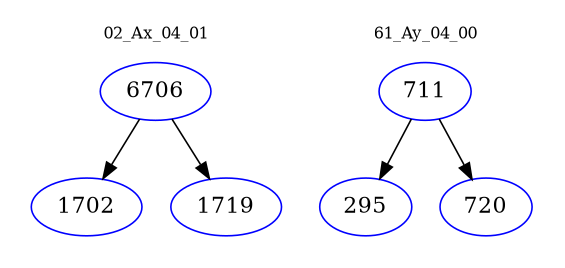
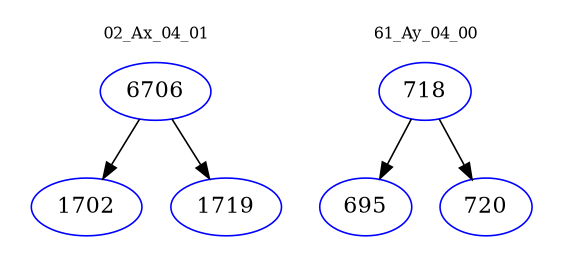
node "711": label "711" -> "718"
node "295": label "295" -> "695"
